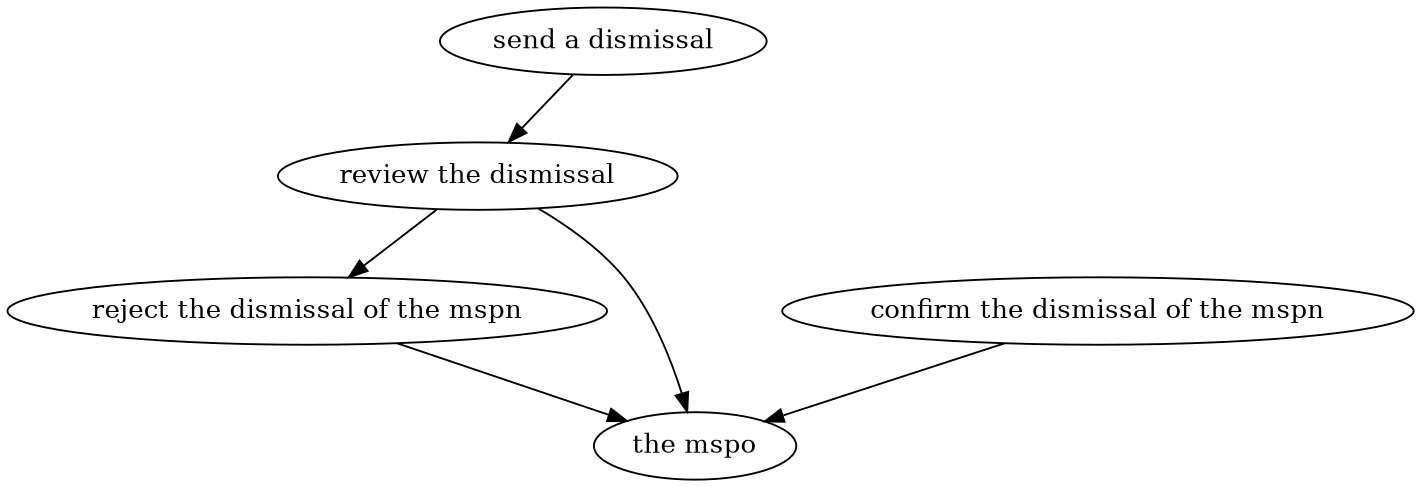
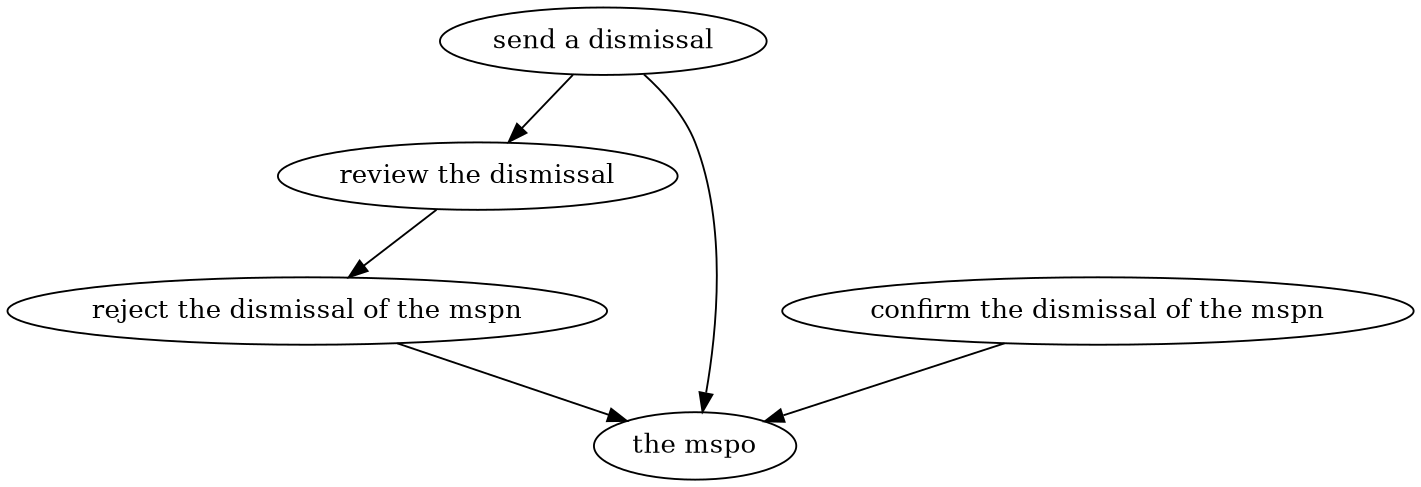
edge "review the dismissal" -> "the mspo": now "send a dismissal" -> "the mspo"
